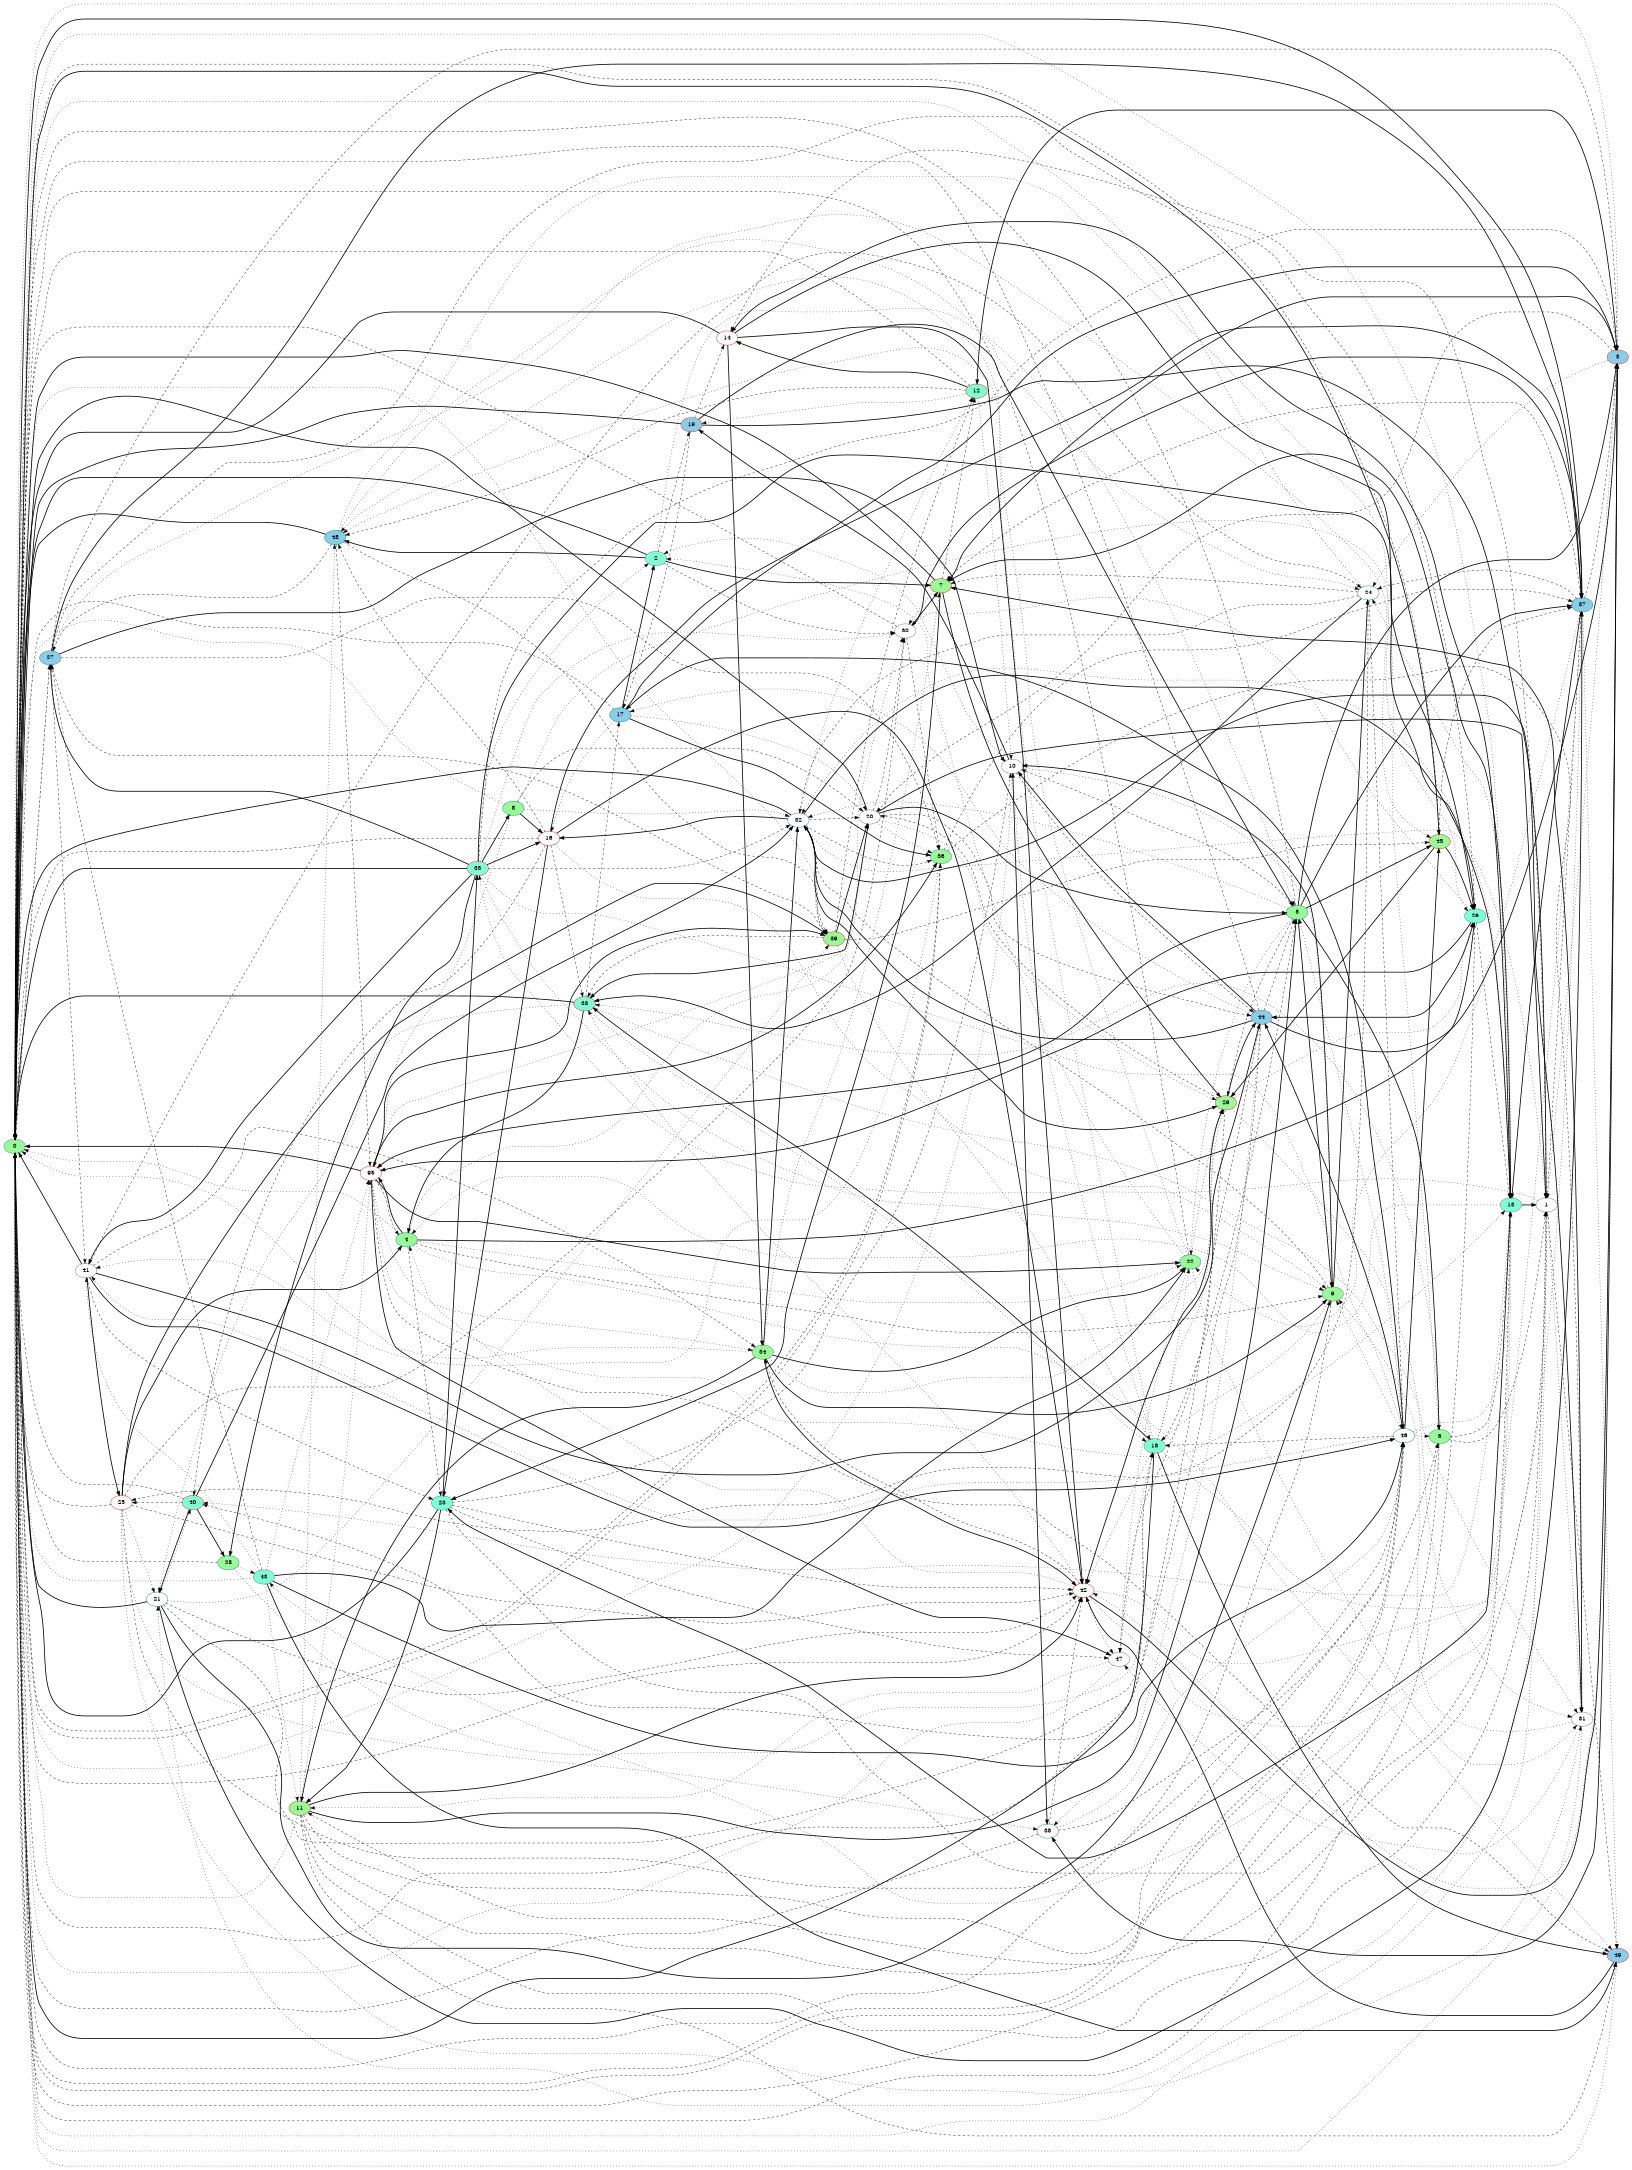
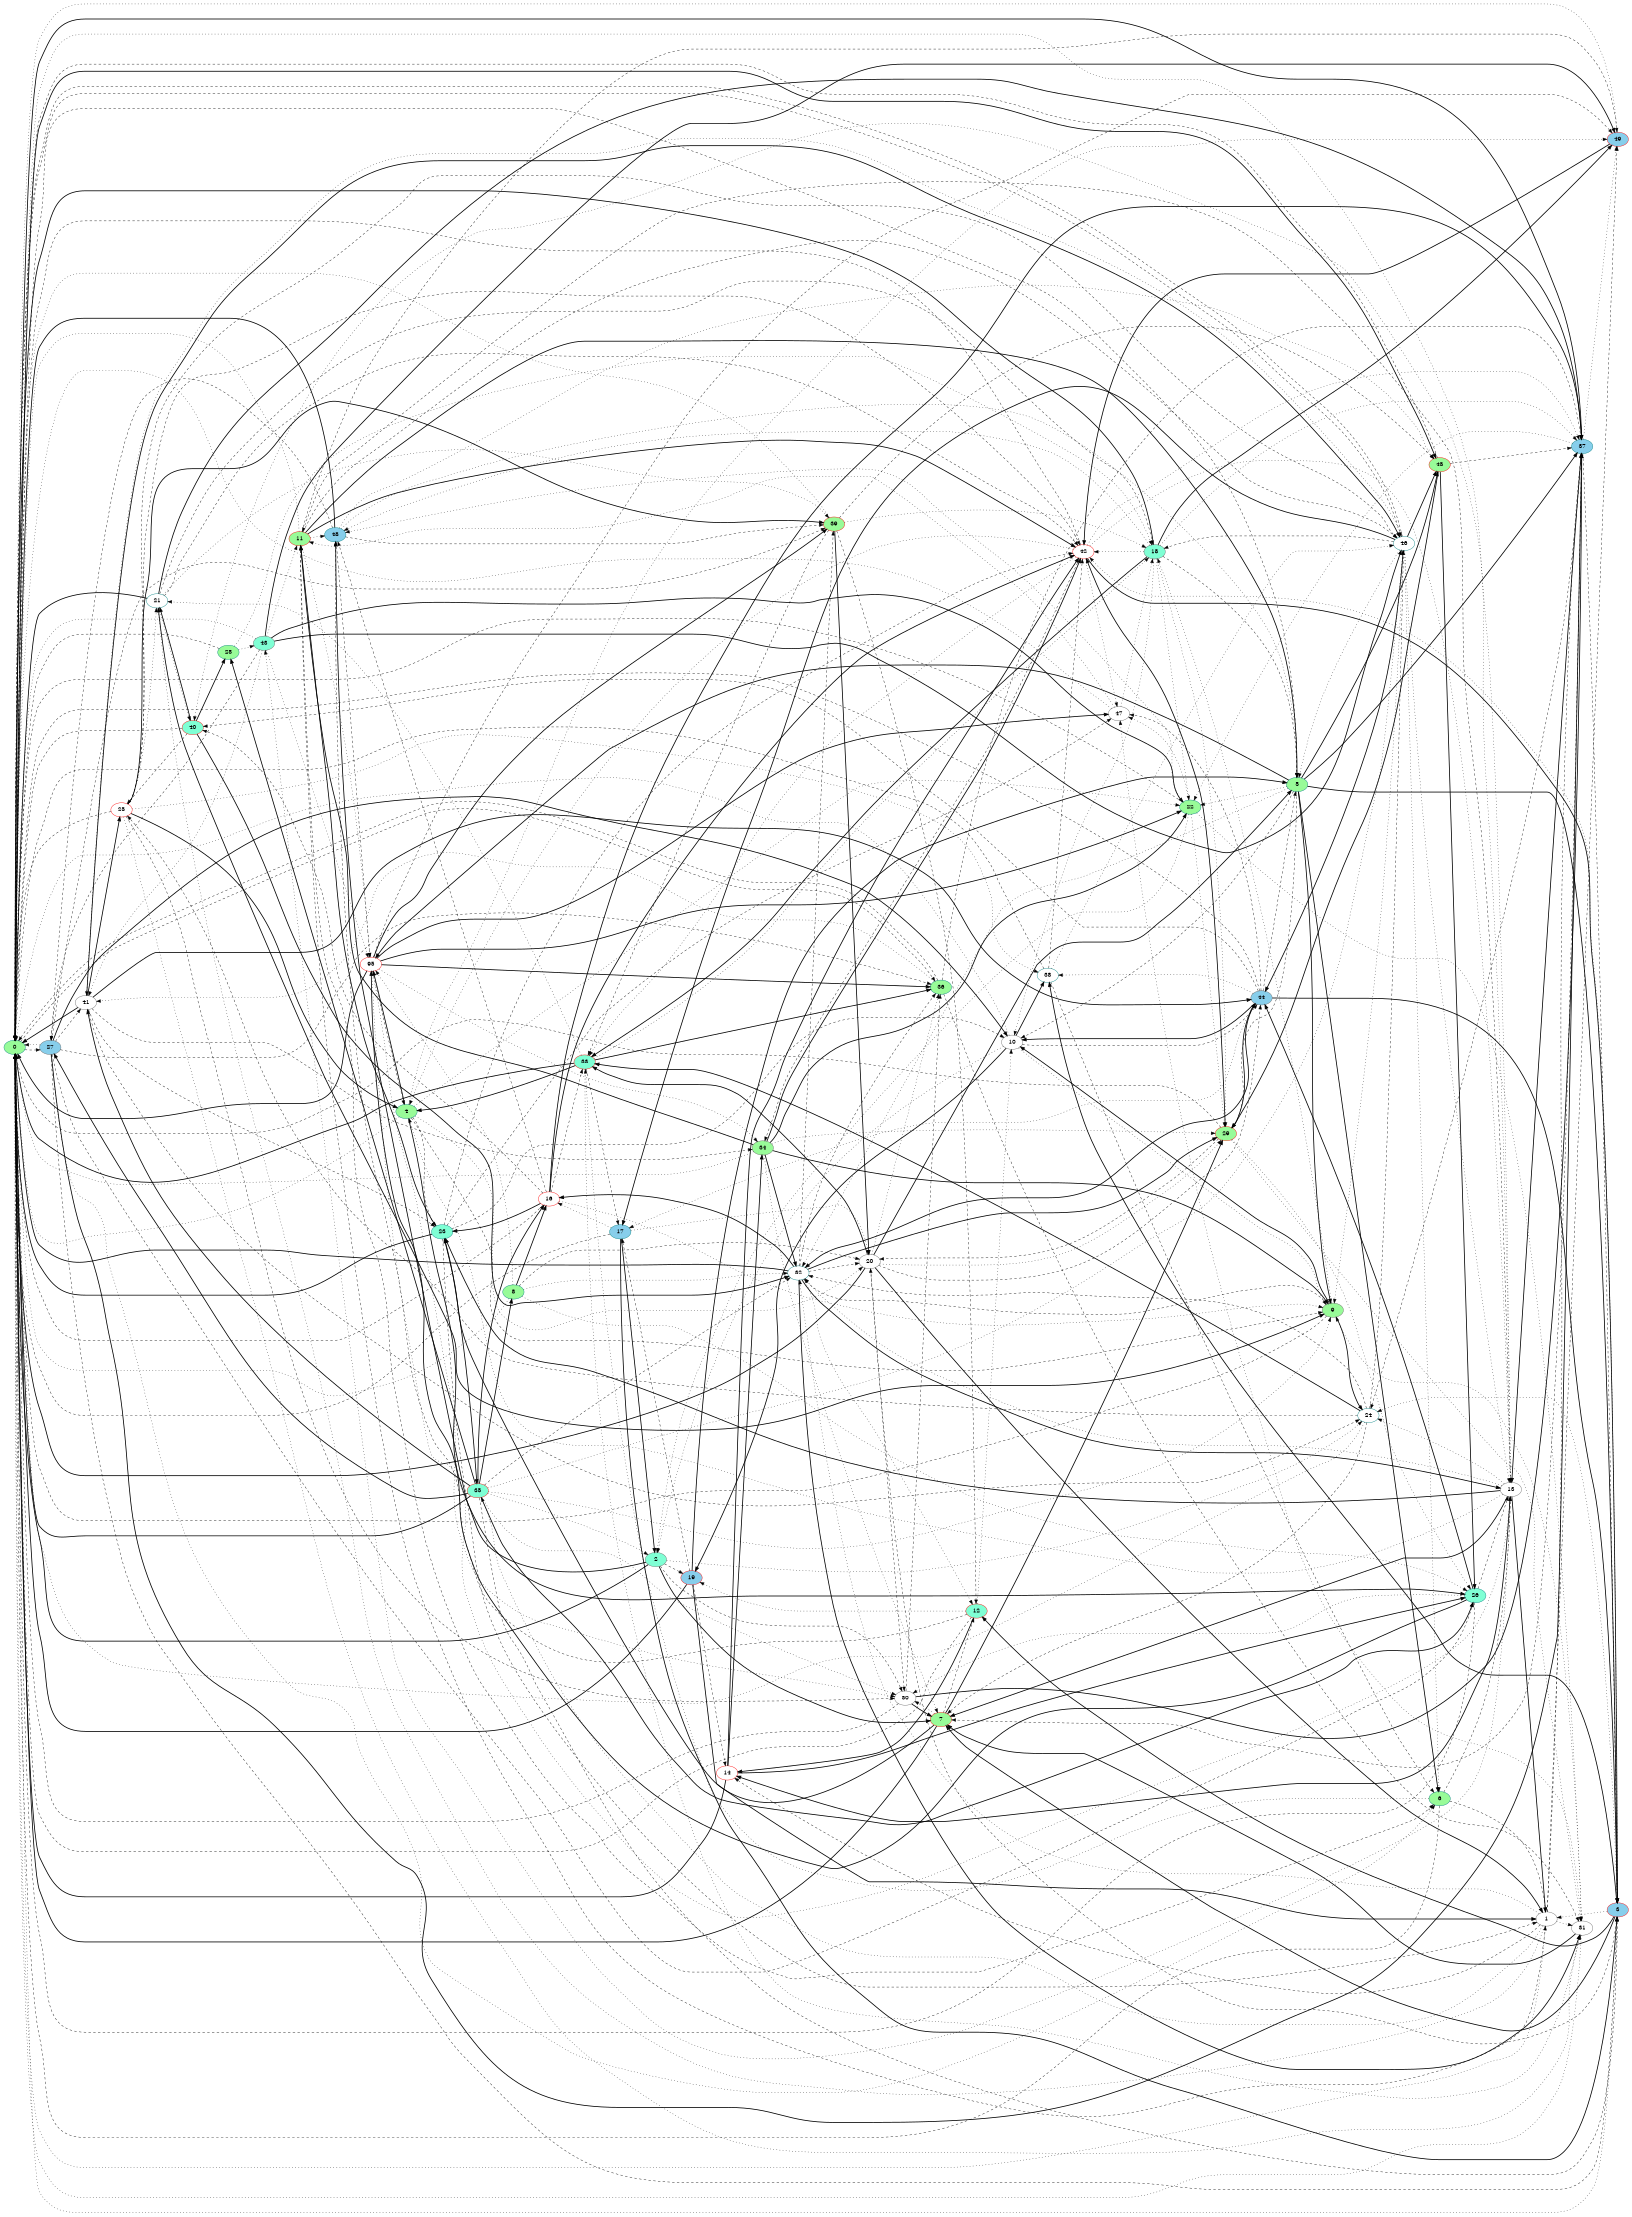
edge "17" -> "36": now "33" -> "36"
node "13": fillcolor aquamarine -> white
